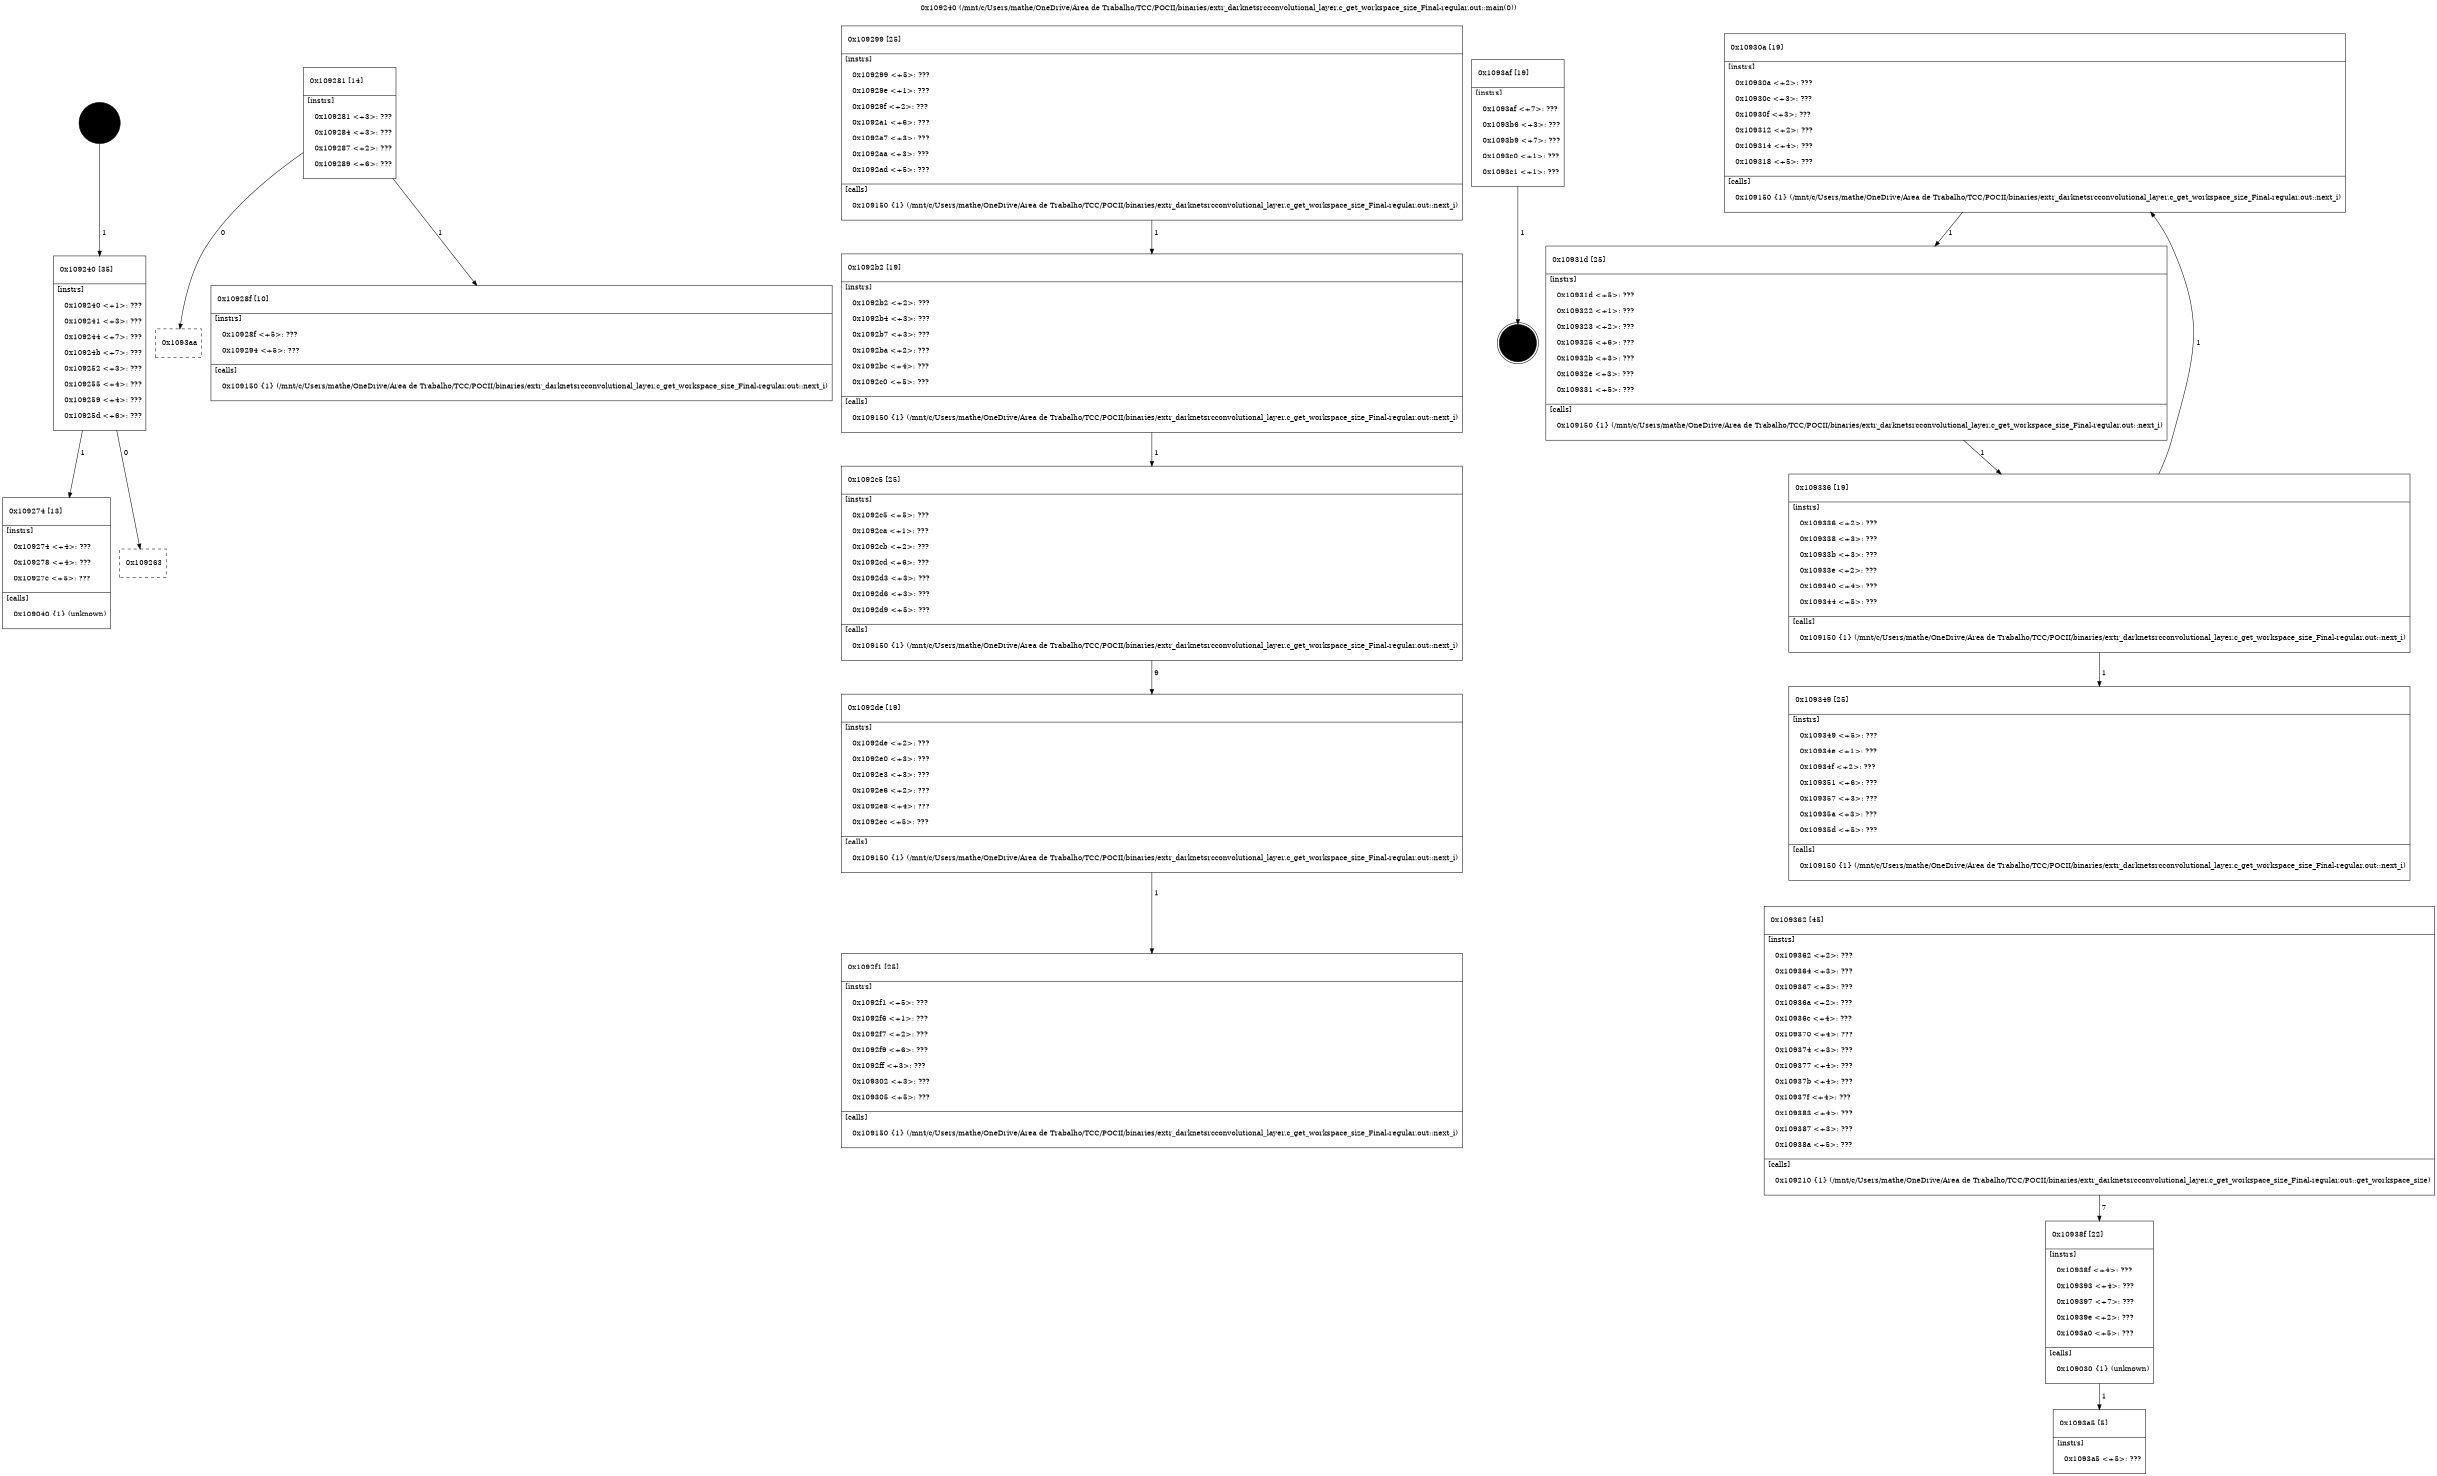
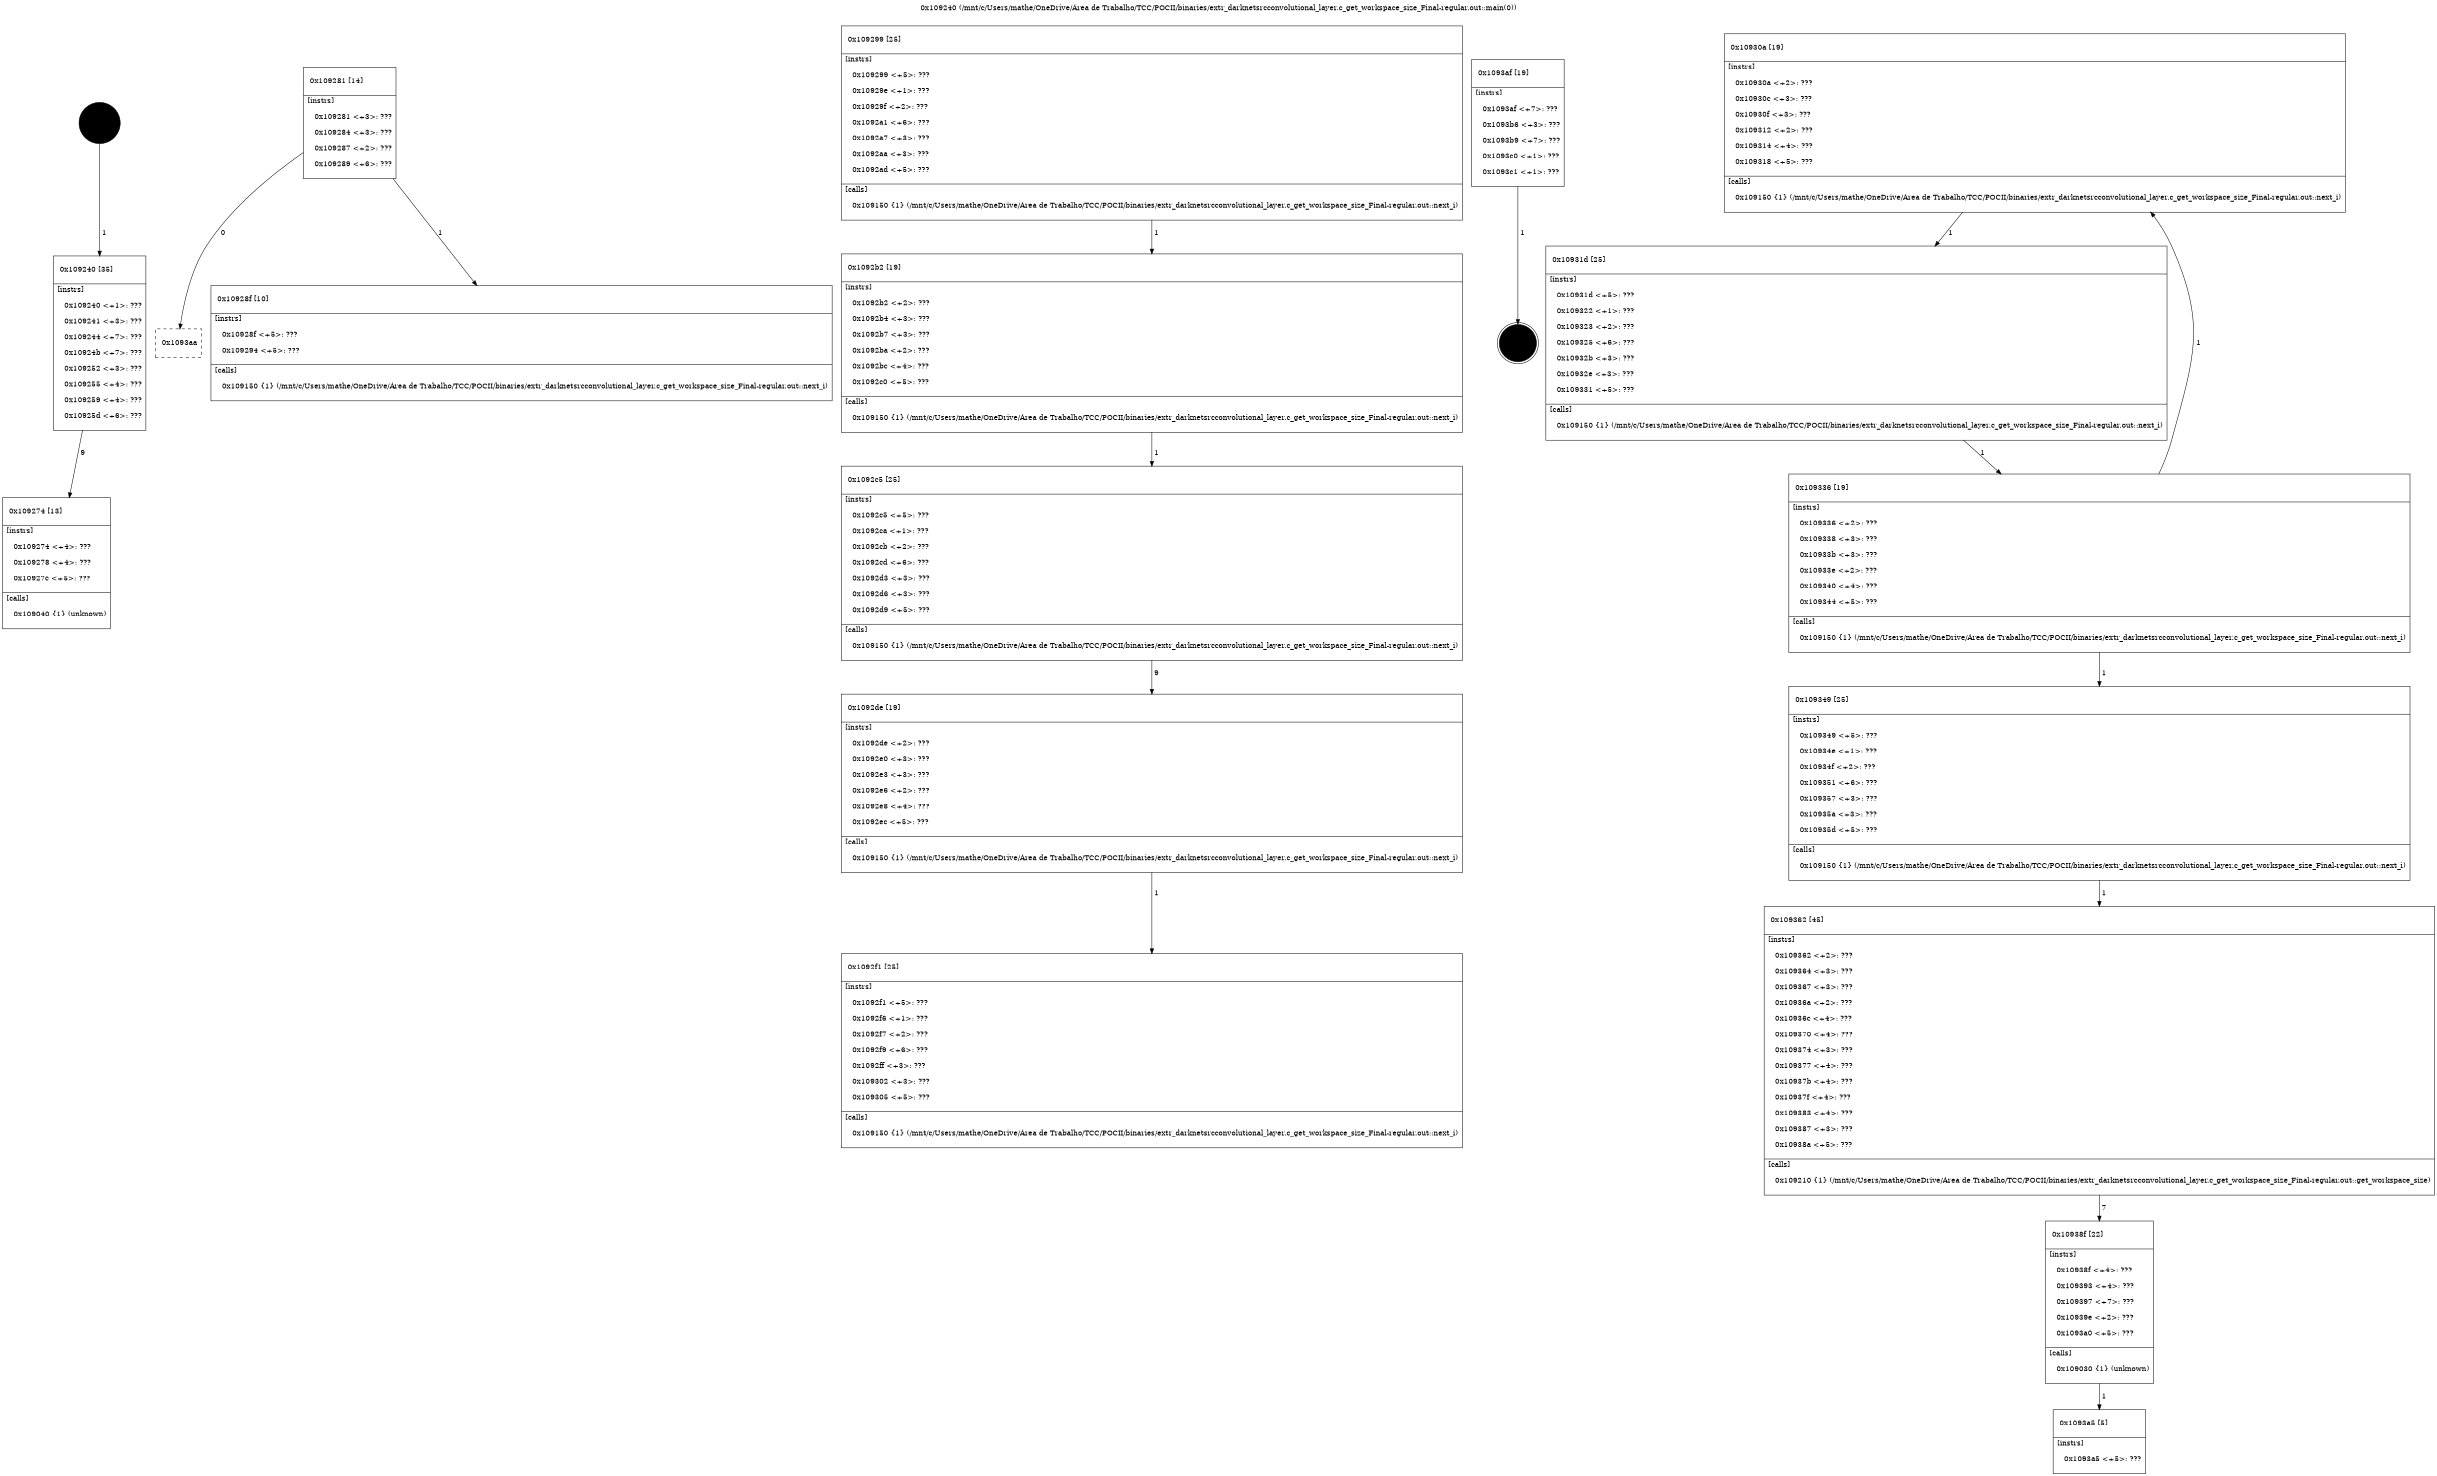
edge "0x109240 [35]" -> "0x109274 [13]": label " 1" -> " 9"
node "0x109263": removed
edge "0x109349 [25]" -> "0x109362 [45]": added, label "1"
